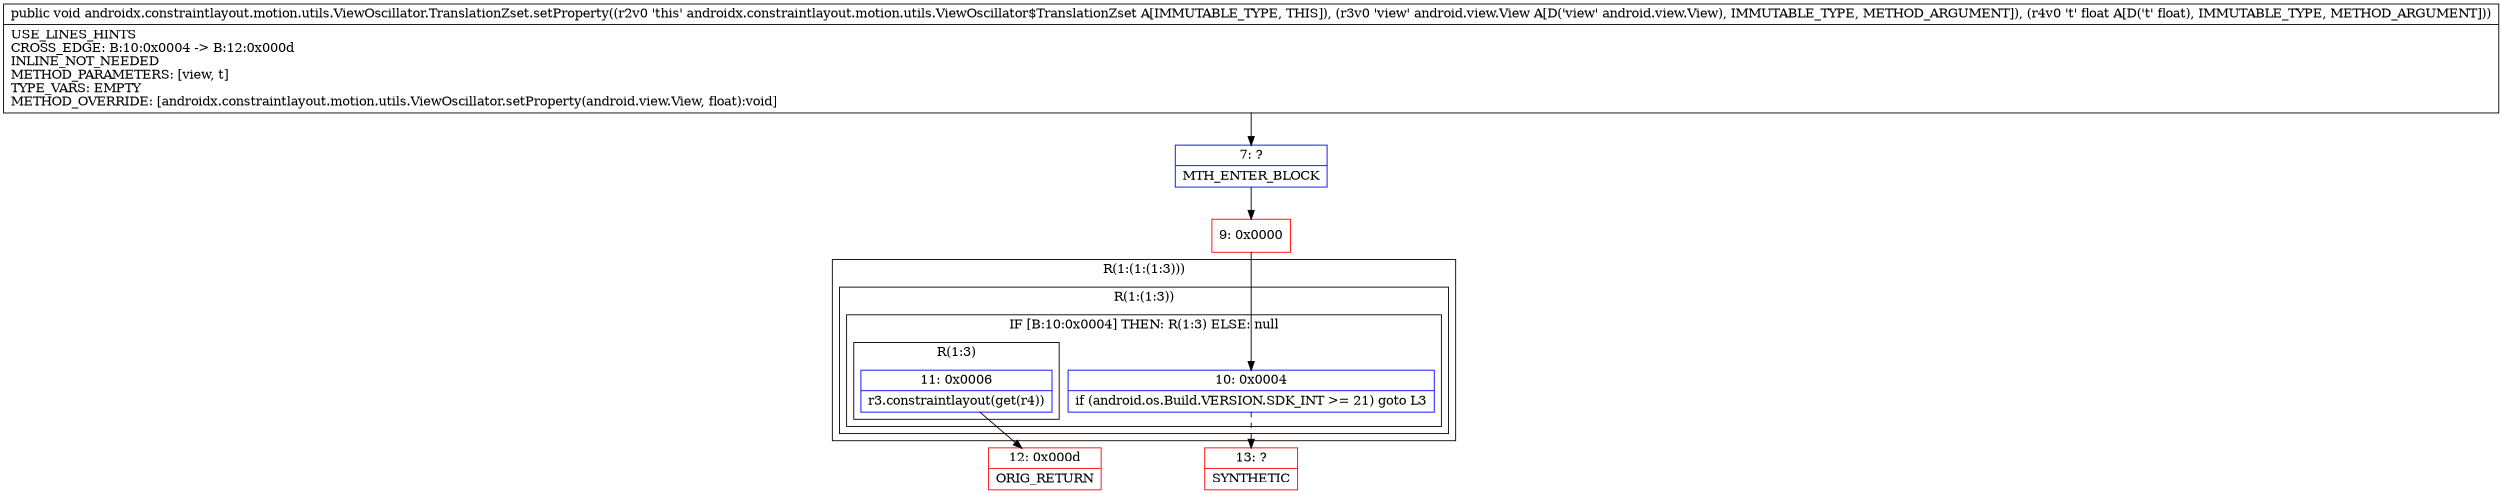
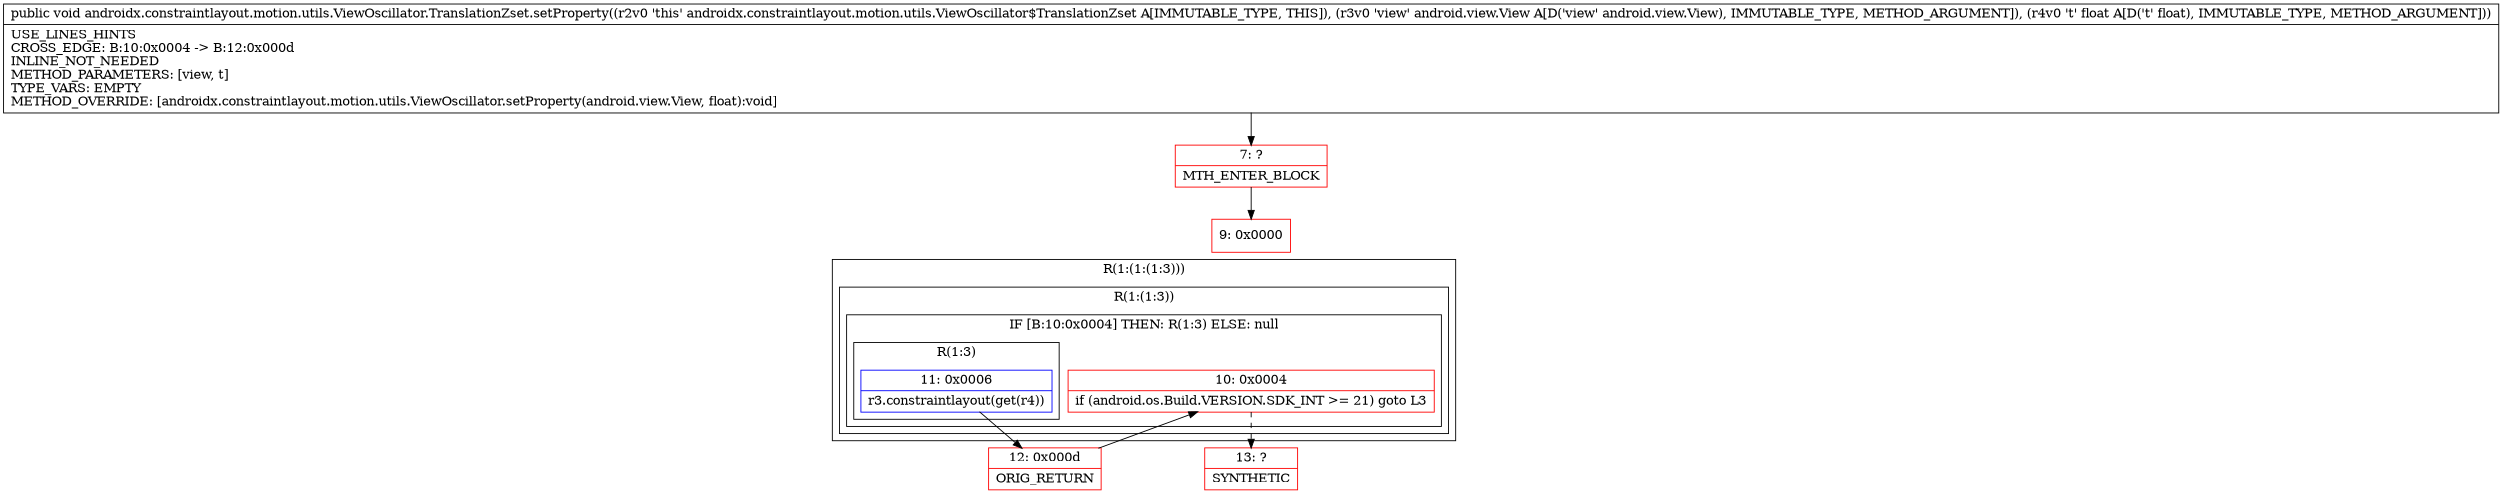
node "7: ?": color blue -> red
edge "9: 0x0000" -> "10: 0x0004": now "12: 0x000d" -> "10: 0x0004"
node "10: 0x0004": color blue -> red
